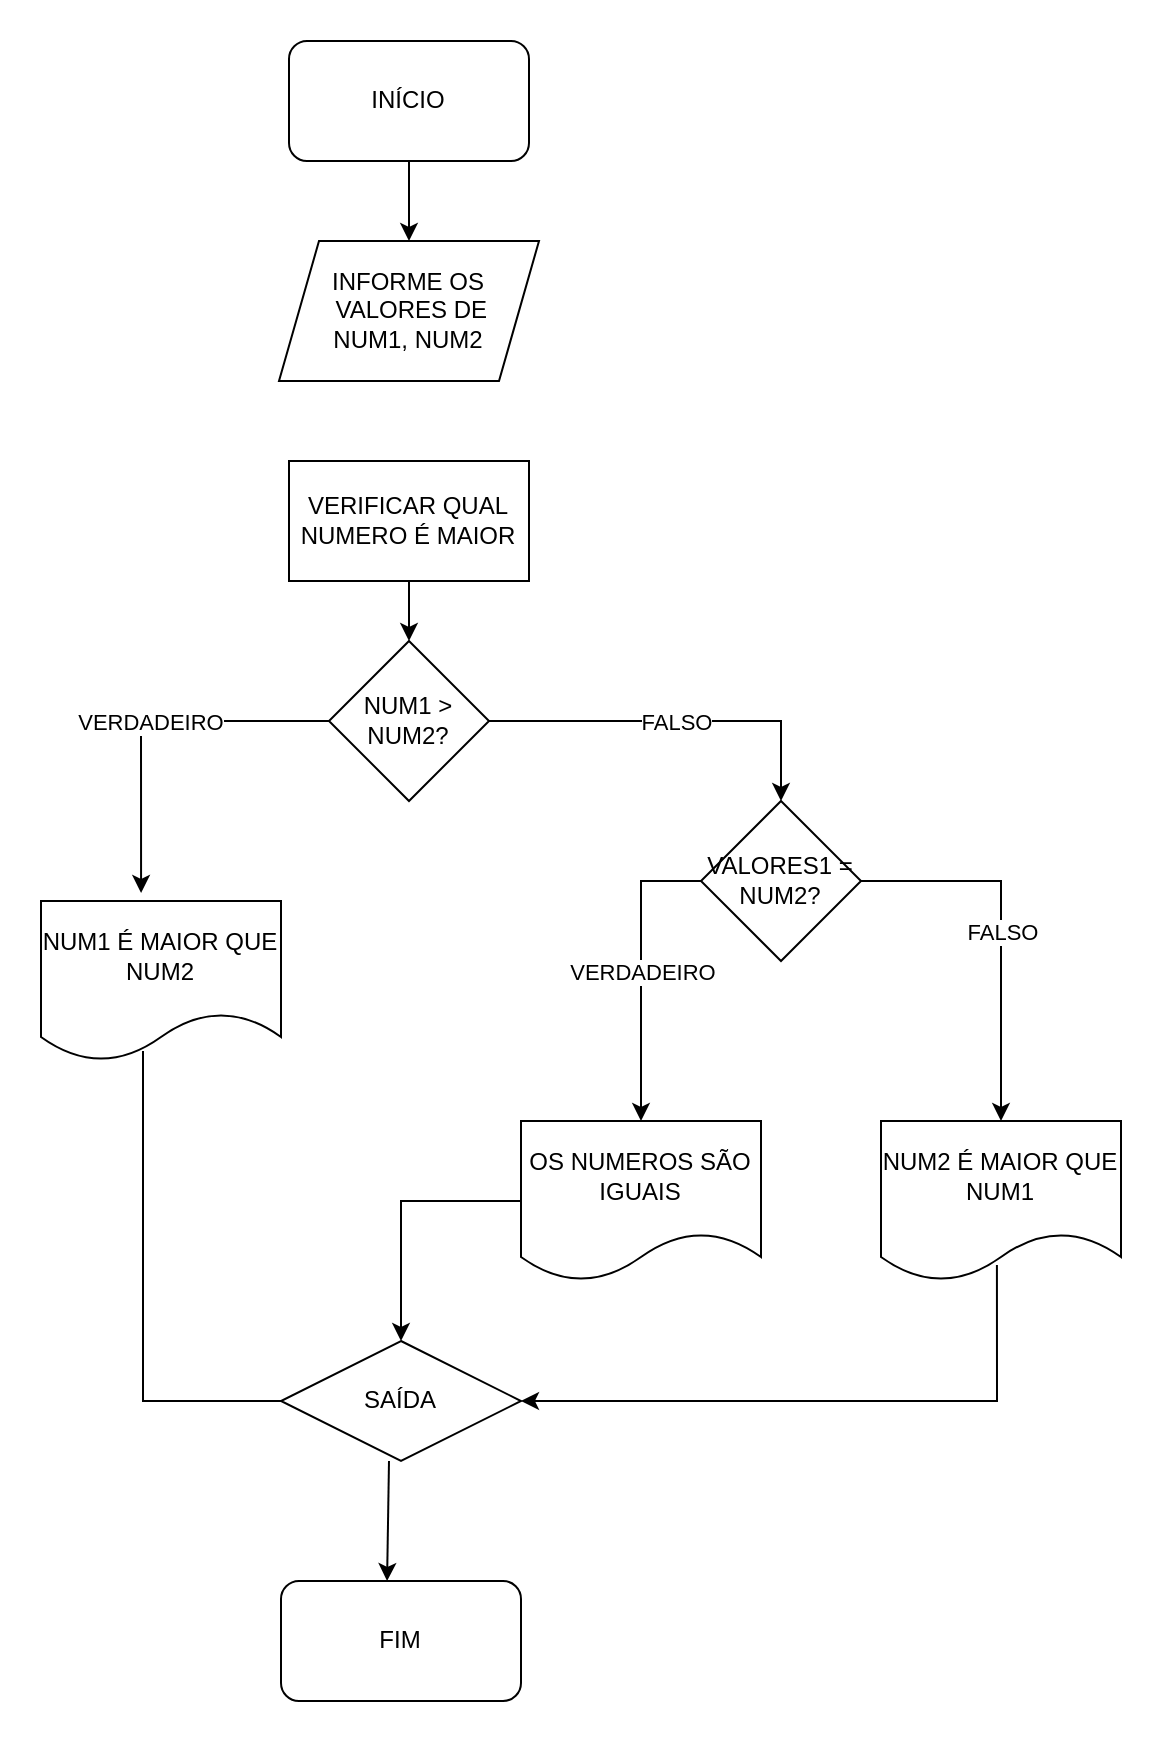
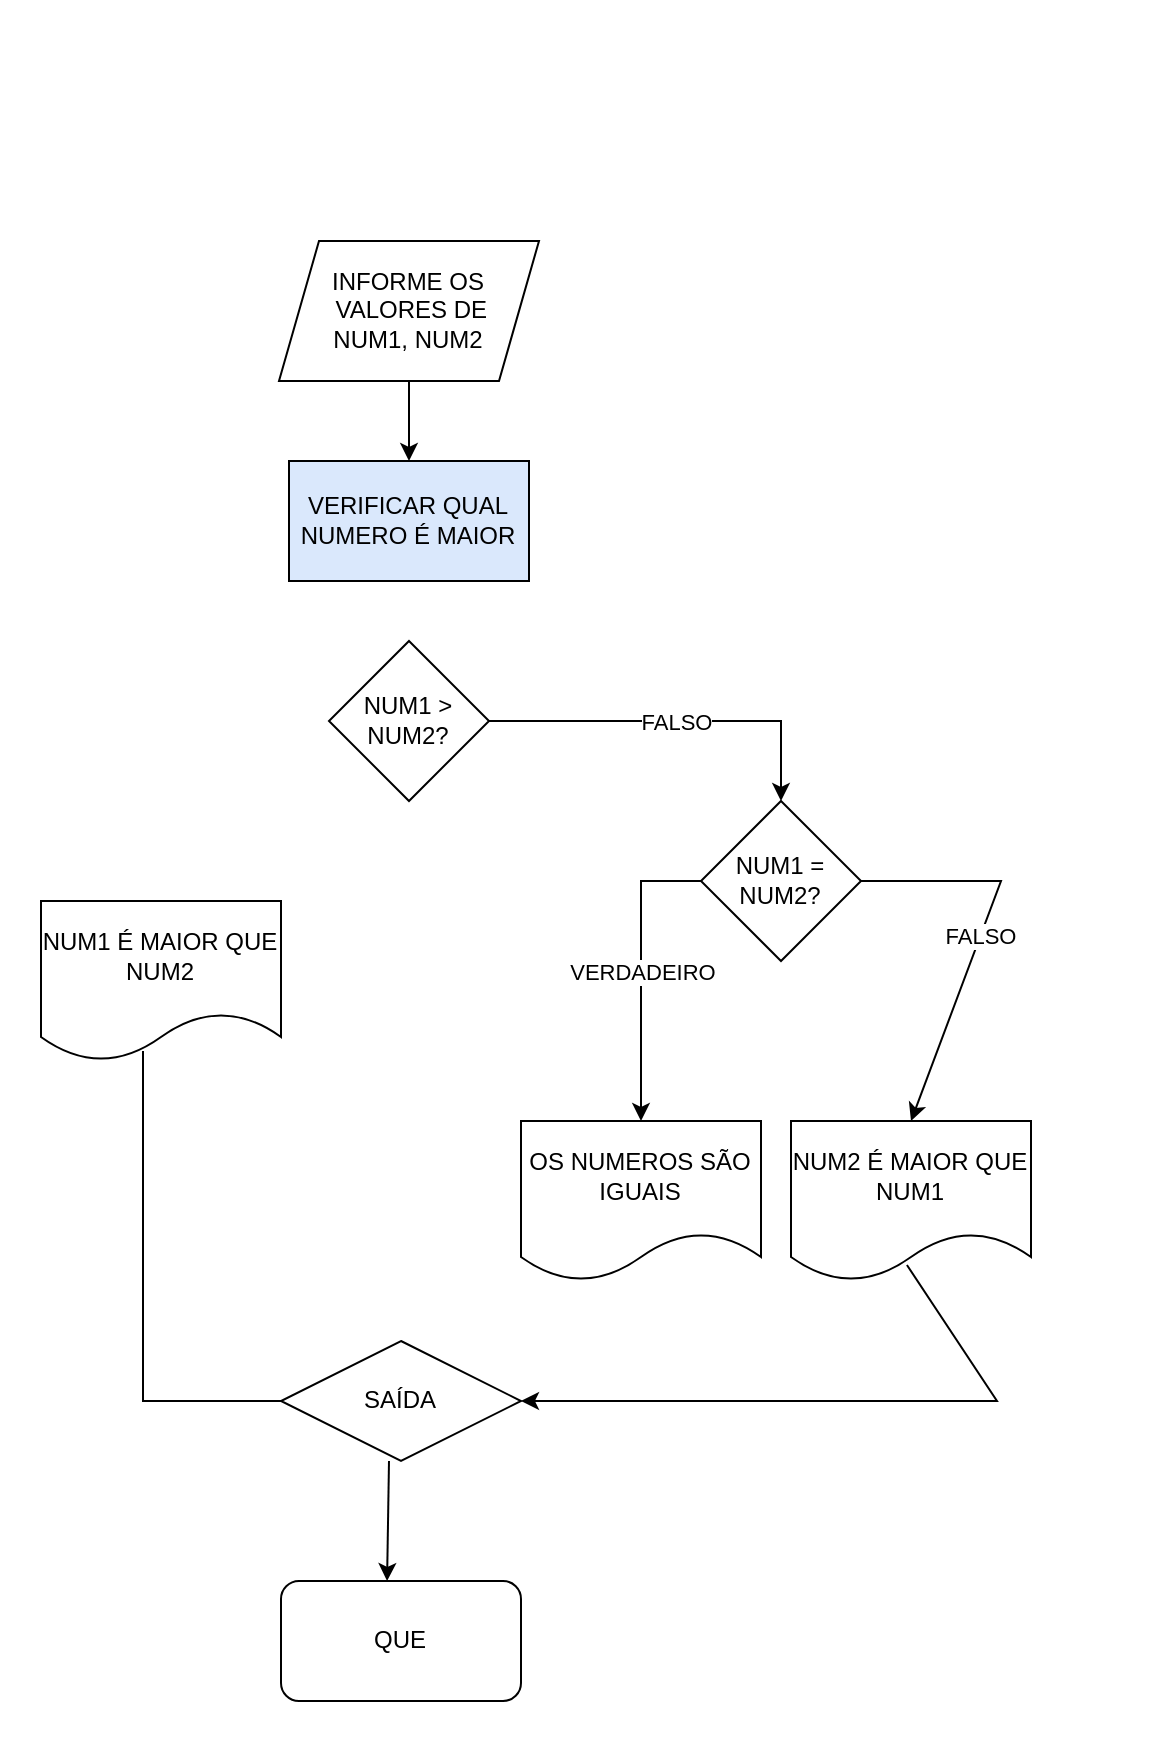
node "INÍCIO": removed
edge "INÍCIO" -> "INFORME OS VALORES DE NUM1, NUM2": removed
edge "INFORME OS VALORES DE NUM1, NUM2" -> "VERIFICAR QUAL NUMERO É MAIOR": added
node "VERIFICAR QUAL NUMERO É MAIOR": fillcolor #ffffff -> #dae8fc
edge "VERIFICAR QUAL NUMERO É MAIOR" -> "NUM1 > NUM2?": removed
edge "NUM1 > NUM2?" -> "NUM1 É MAIOR QUE NUM2": removed, label "VERDADEIRO"
node "VALORES1 = NUM2?": label "VALORES1 = NUM2?" -> "NUM1 = NUM2?"
node "NUM2 É MAIOR QUE NUM1": moved (1001, 1201) -> (911, 1201)
edge "OS NUMEROS SÃO IGUAIS" -> "SAÍDA": removed
node "FIM": label "FIM" -> "QUE"
